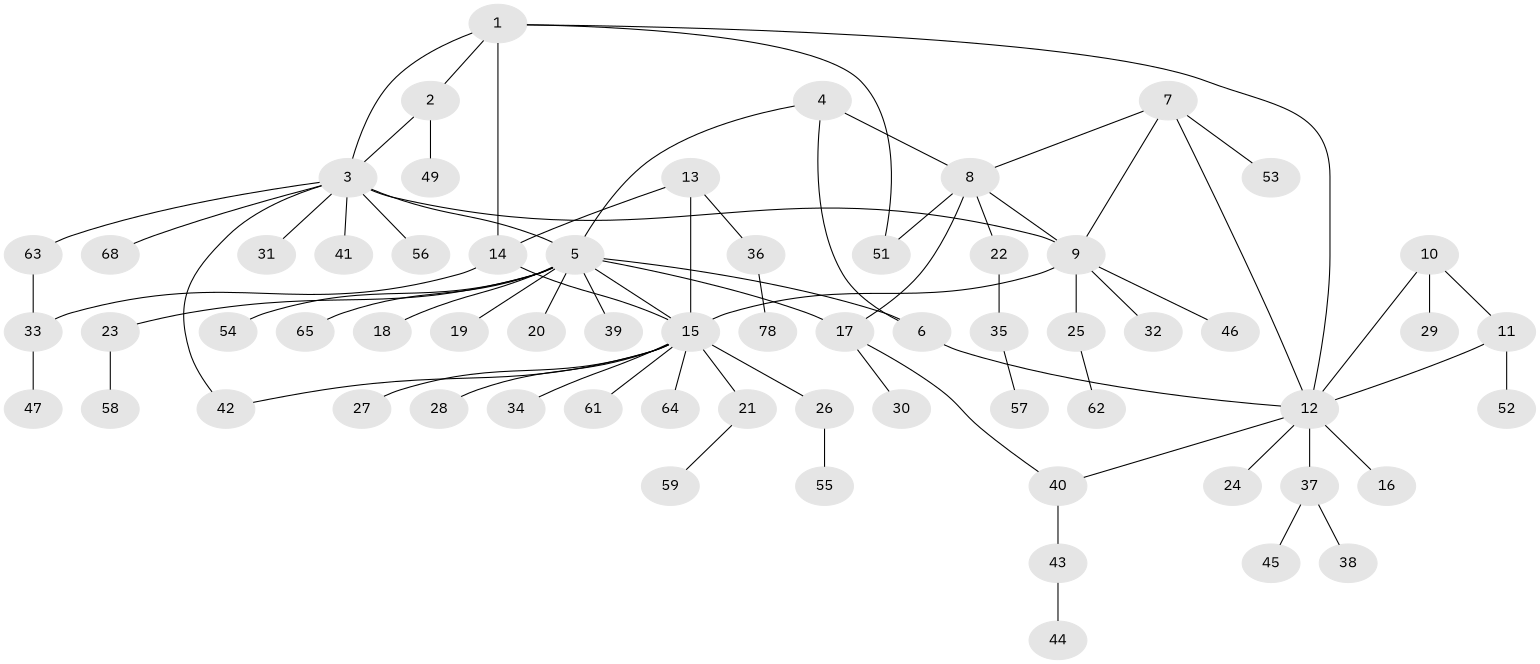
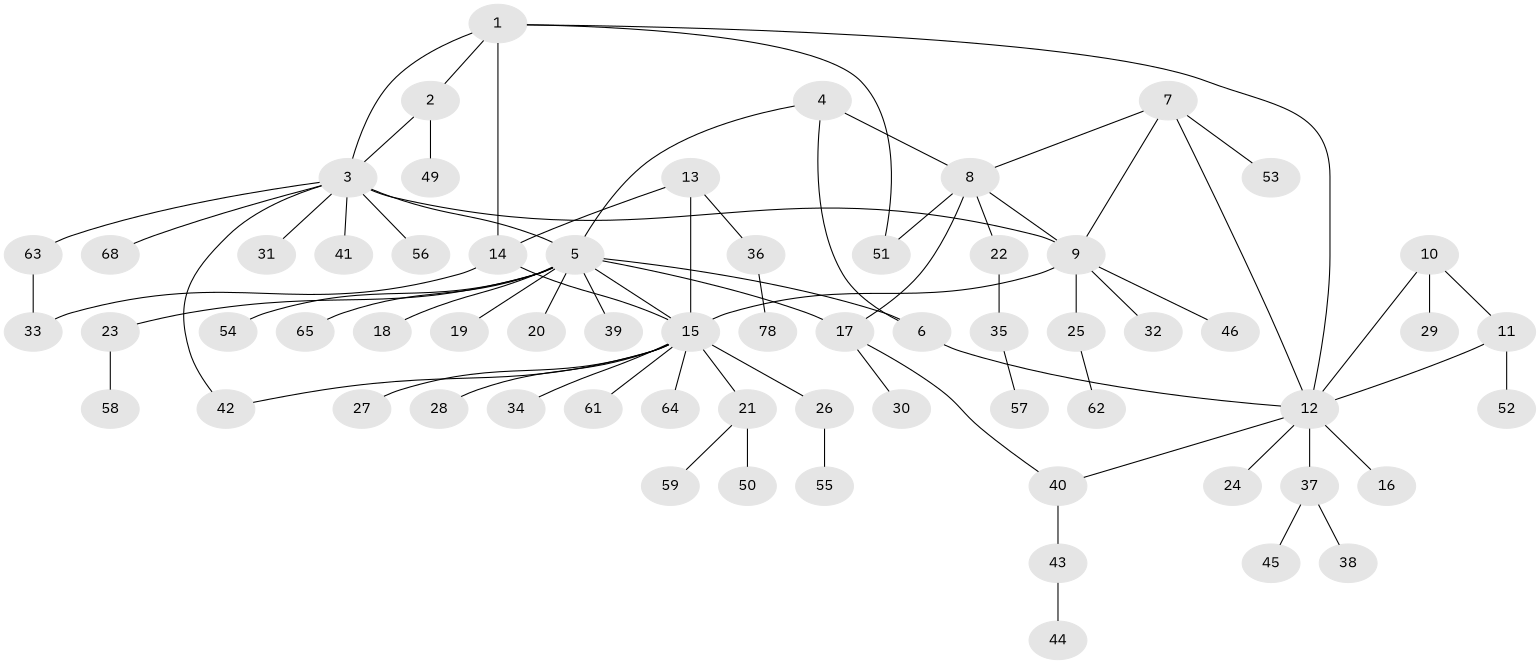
node "47": removed
node "50": added
